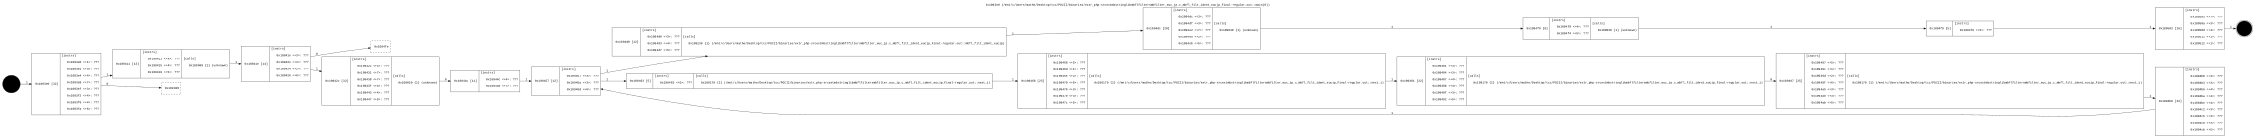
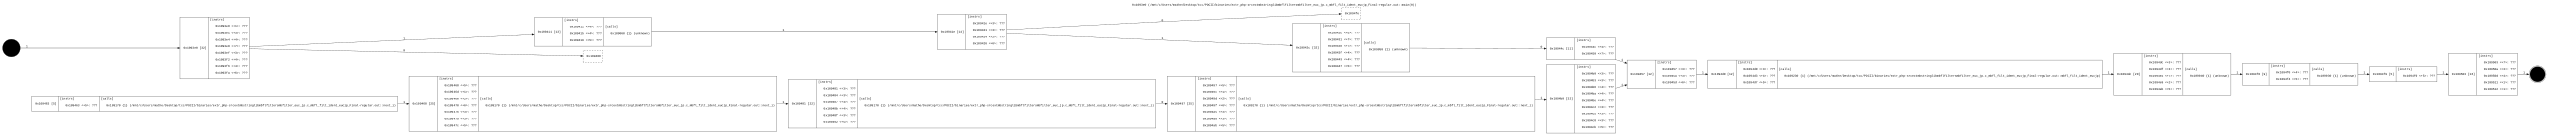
edge "0x109457 [12]" -> "0x109463 [5]": removed, label "1"
